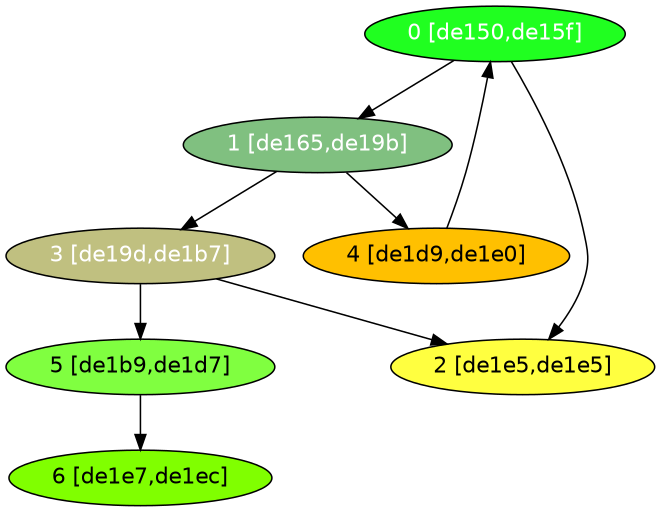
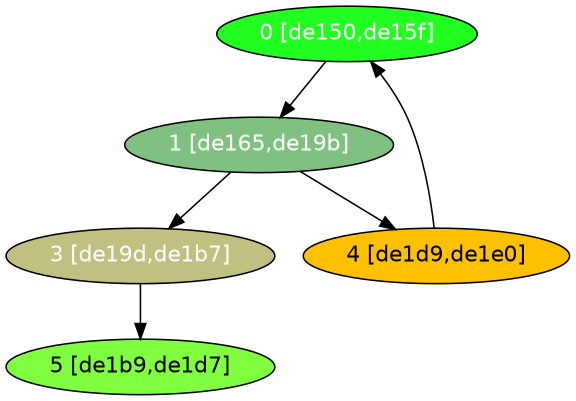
node "2 [de1e5,de1e5]": removed
node "6 [de1e7,de1ec]": removed
